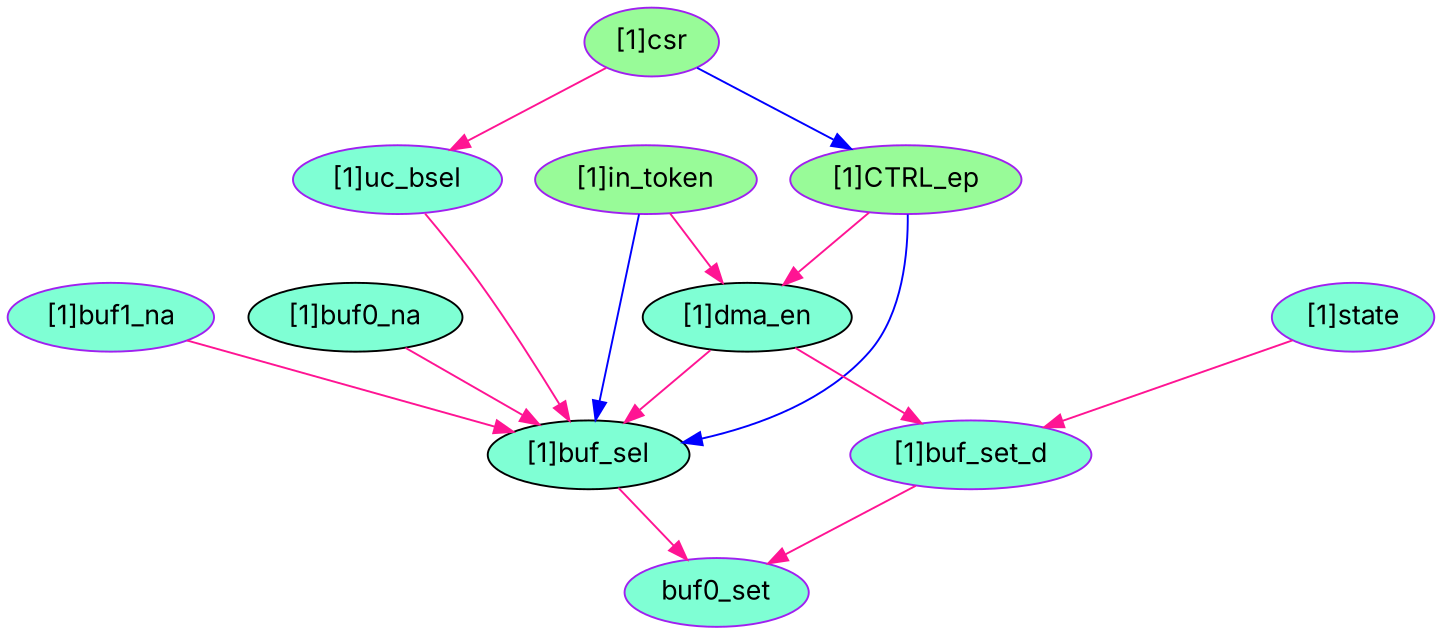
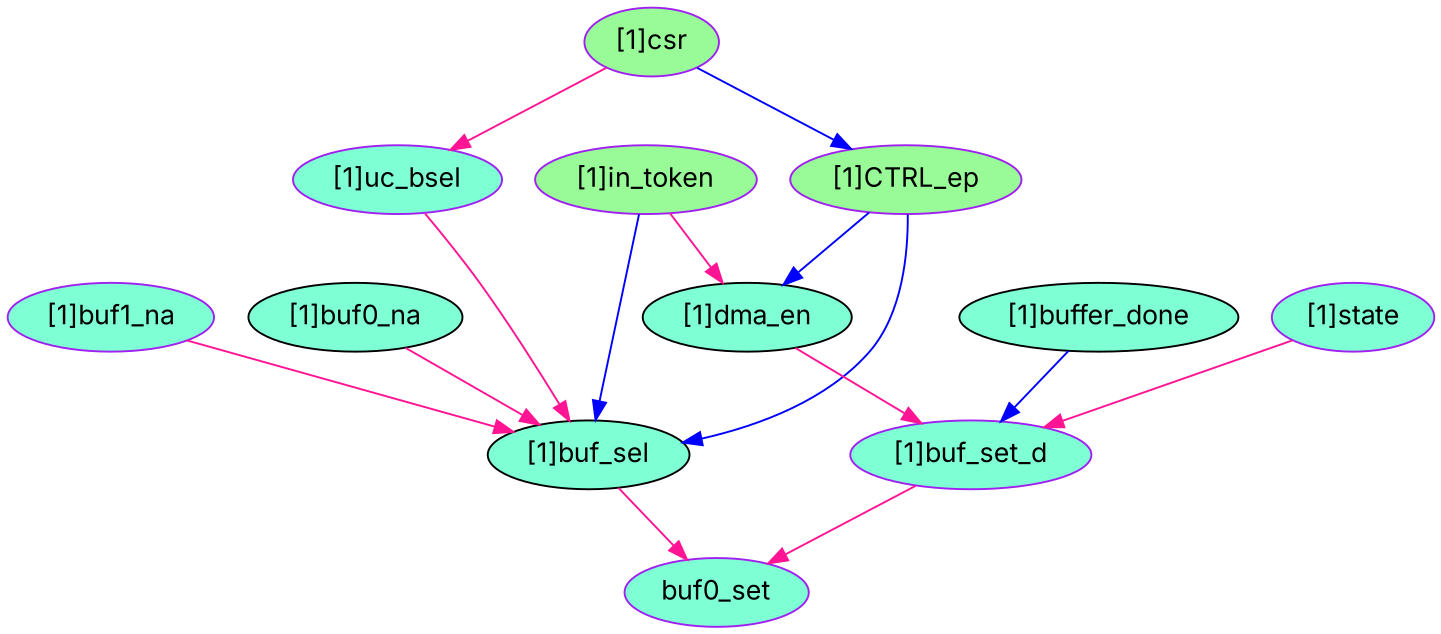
edge "[1]CTRL_ep" -> "[1]dma_en": color deeppink -> blue
node "[1]buffer_done": added
edge "[1]dma_en" -> "[1]buf_sel": removed
